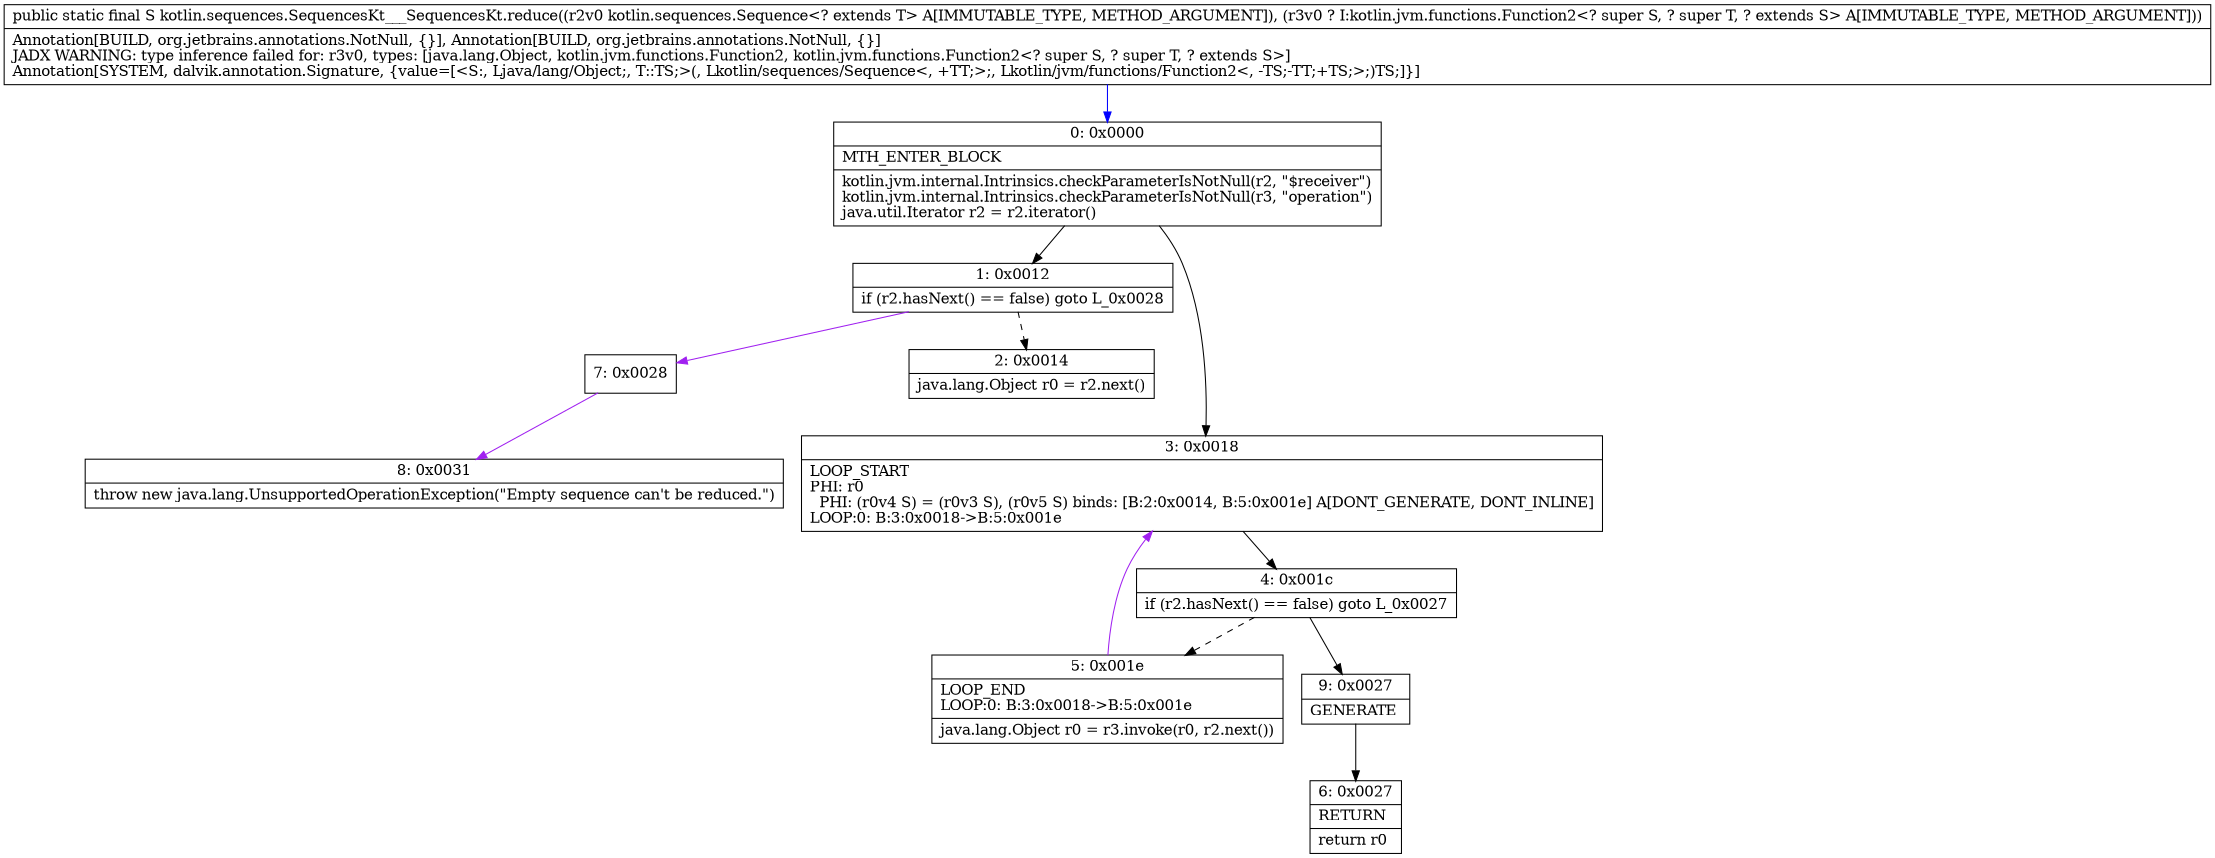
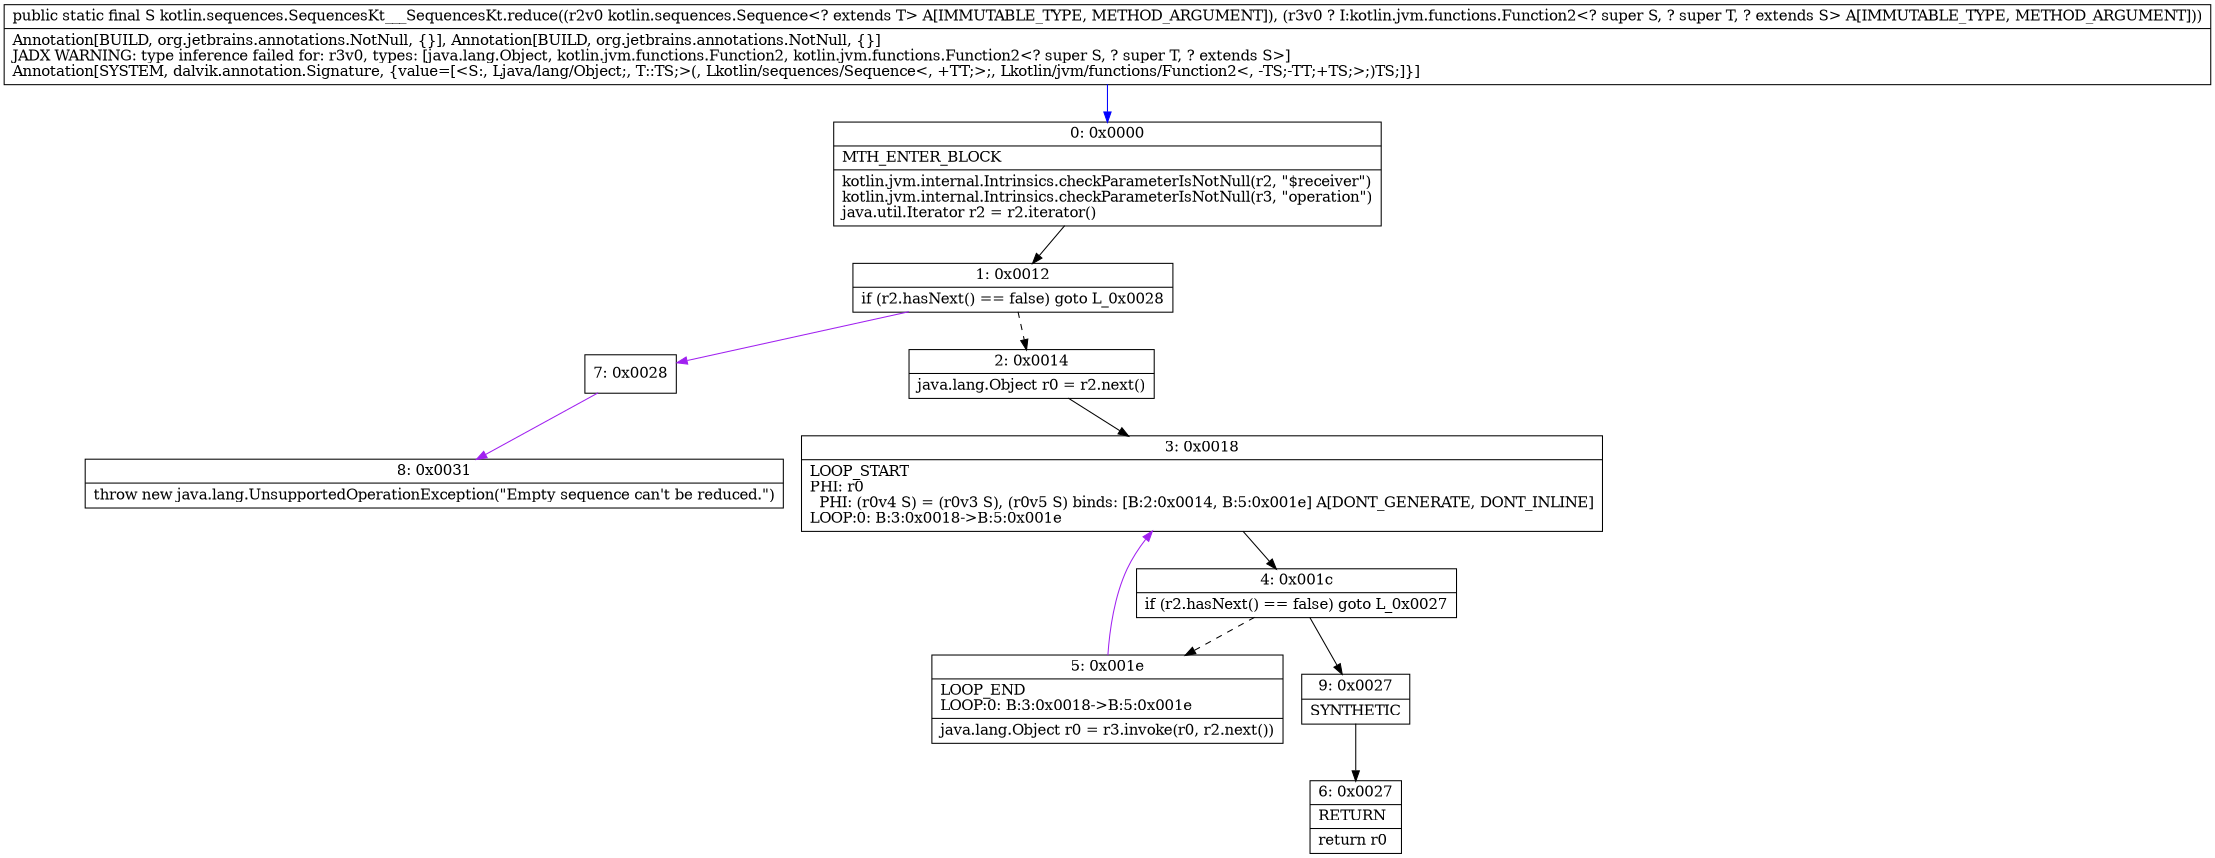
edge "0: 0x0000" -> "3: 0x0018": now "2: 0x0014" -> "3: 0x0018"
node "9: 0x0027": text "GENERATE" -> "SYNTHETIC"
